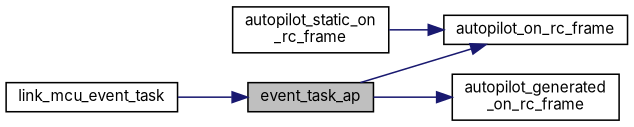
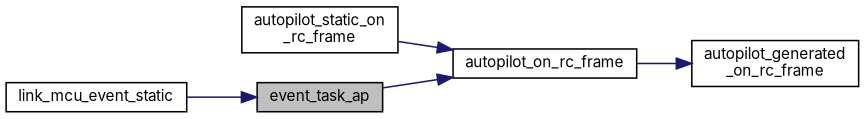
node "link_mcu_event_task": label "link_mcu_event_task" -> "link_mcu_event_static"
edge "event_task_ap" -> "autopilot_generated _on_rc_frame": now "autopilot_on_rc_frame" -> "autopilot_generated _on_rc_frame"
